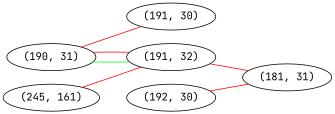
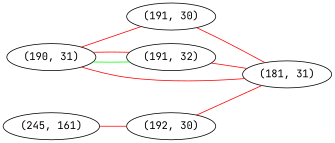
edge "(191, 30)" -- "(181, 31)": added
edge "(191, 32)" -- "(245, 161)": now "(192, 30)" -- "(245, 161)"
edge "(190, 31)" -- "(181, 31)": added
